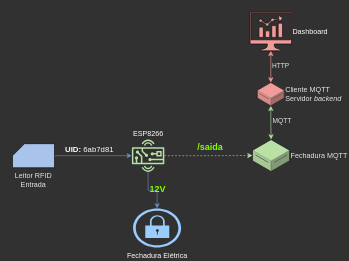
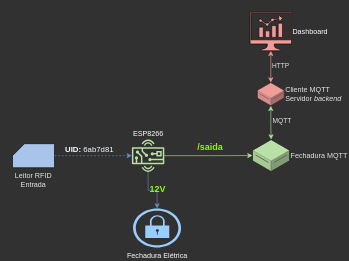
edge "Leitor RFID Entrada" -> "ESP8266": style solid -> dashed
edge "ESP8266" -> "Fechadura MQTT": style dashed -> solid
